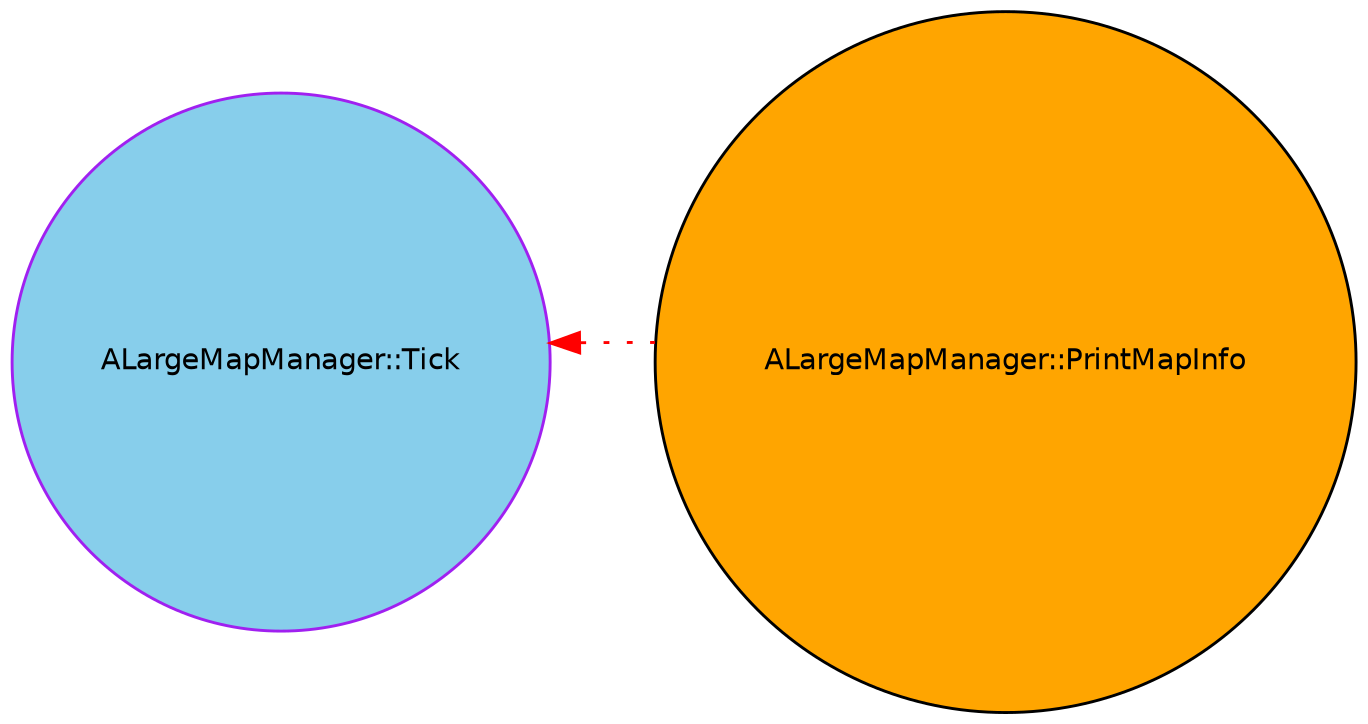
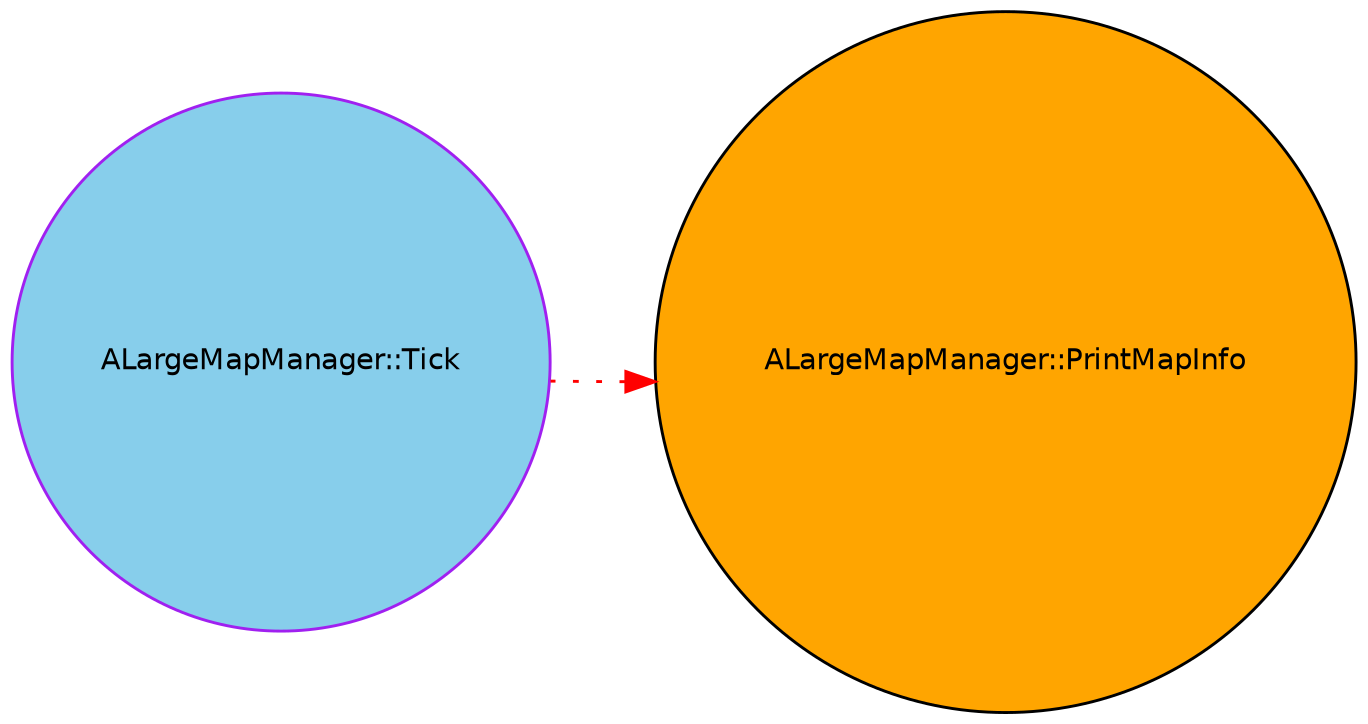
edge "ALargeMapManager::PrintMapInfo" -> "ALargeMapManager::Tick": reversed
